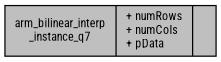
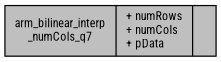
node "arm_bilinear_interp": text "_instance_q7" -> "_numCols_q7"
